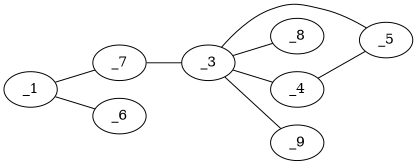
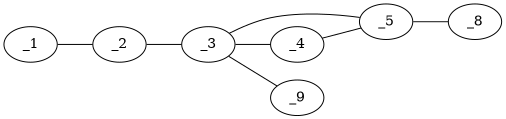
edge "_8" -- "_3": now "_8" -- "_5"
node "_7": label "_7" -> "_2"
node "_6": removed
